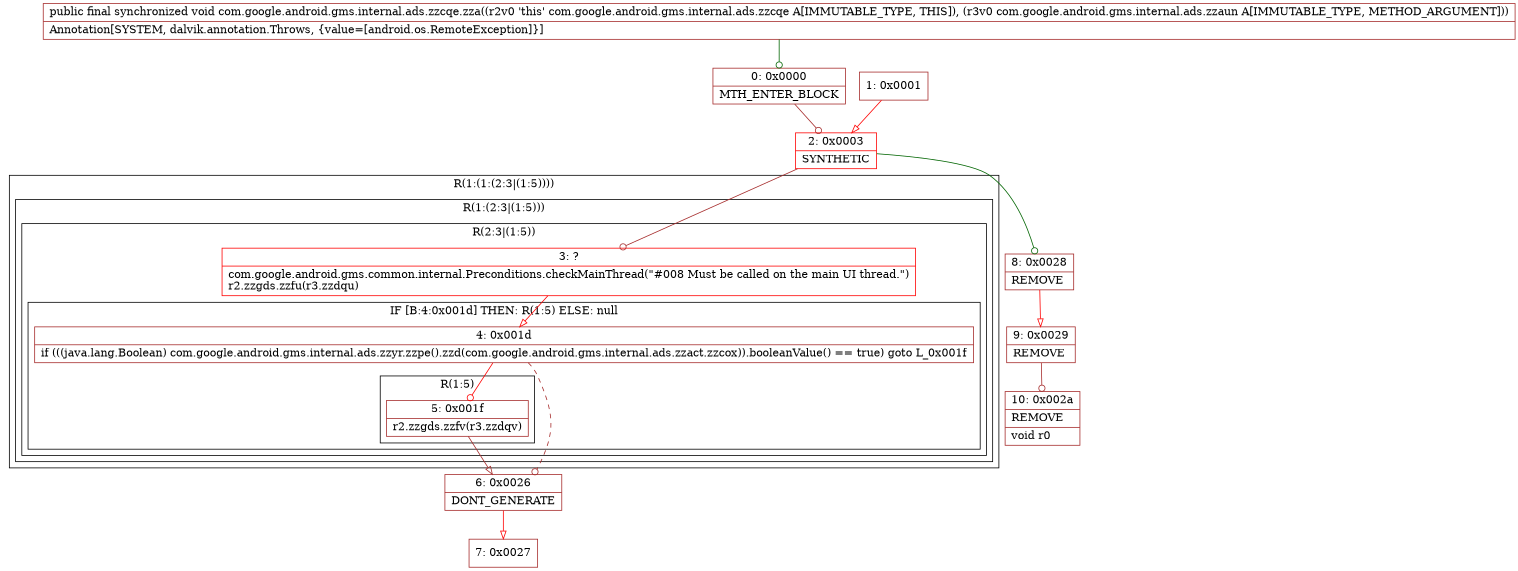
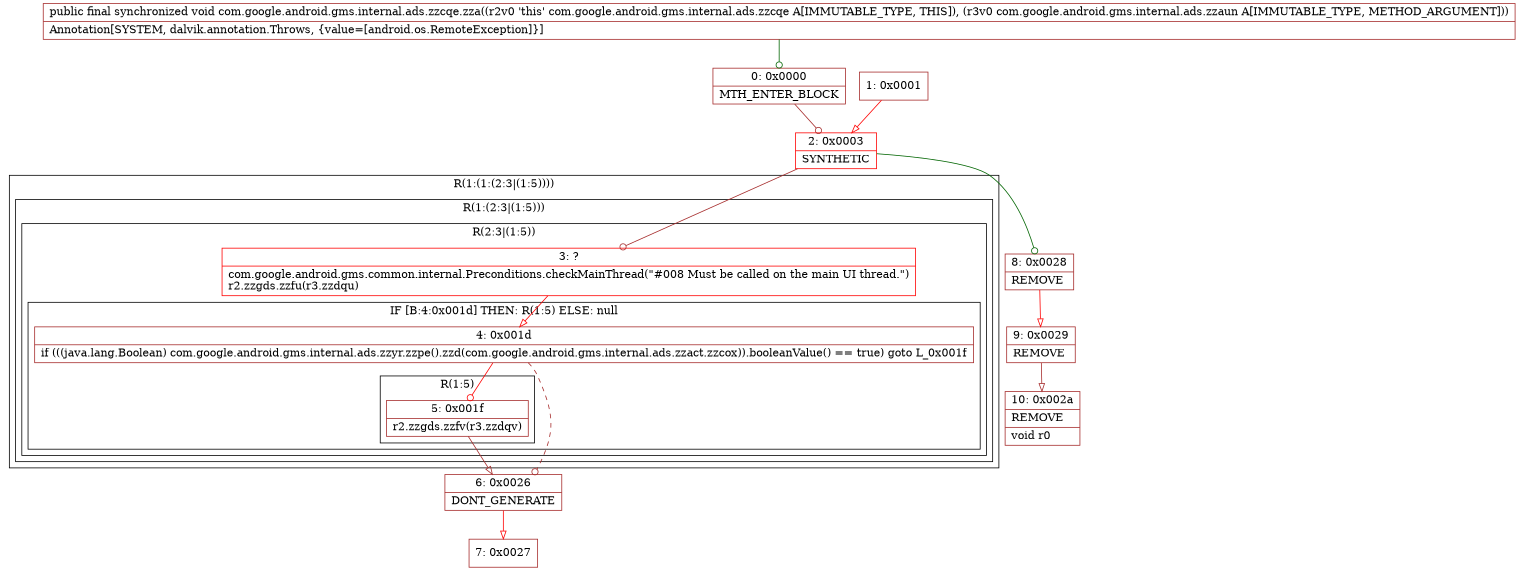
edge "9: 0x0029" -> "10: 0x002a": arrowhead odot -> onormal
